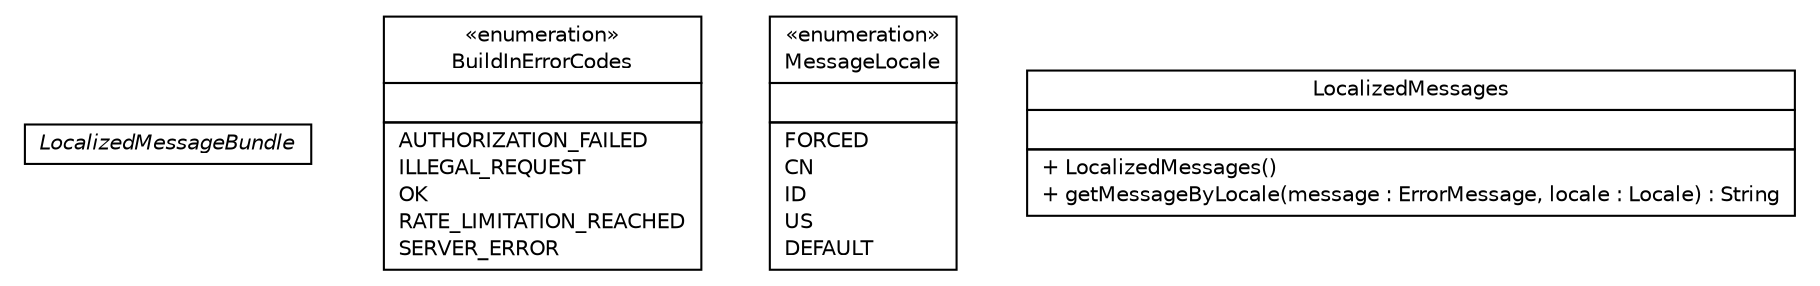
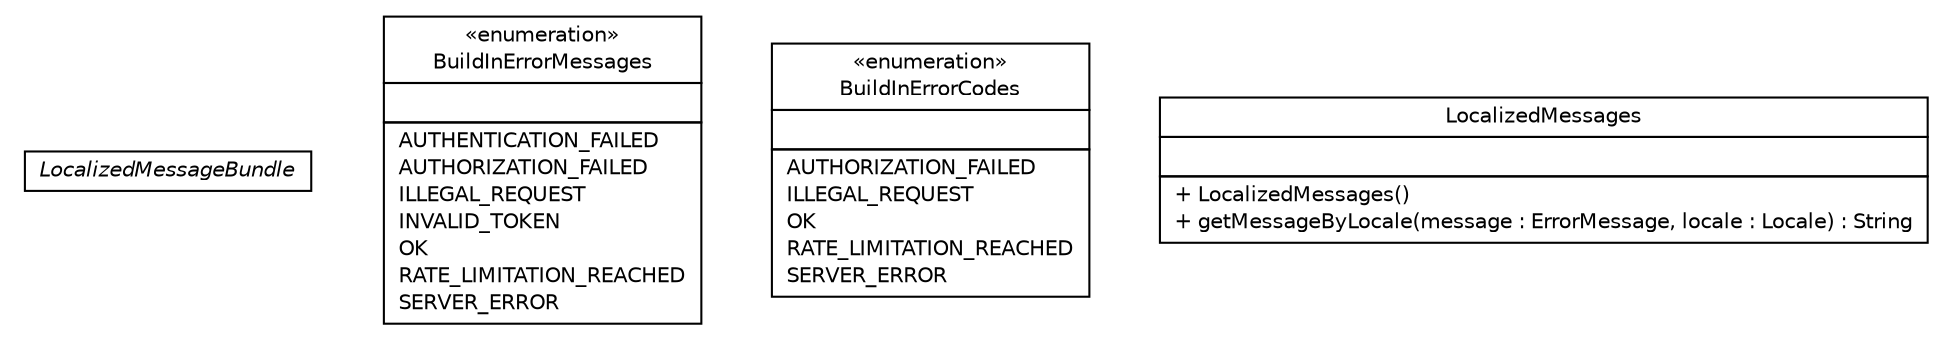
node "MessageLocale": removed
node "BuildInErrorMessages": added
